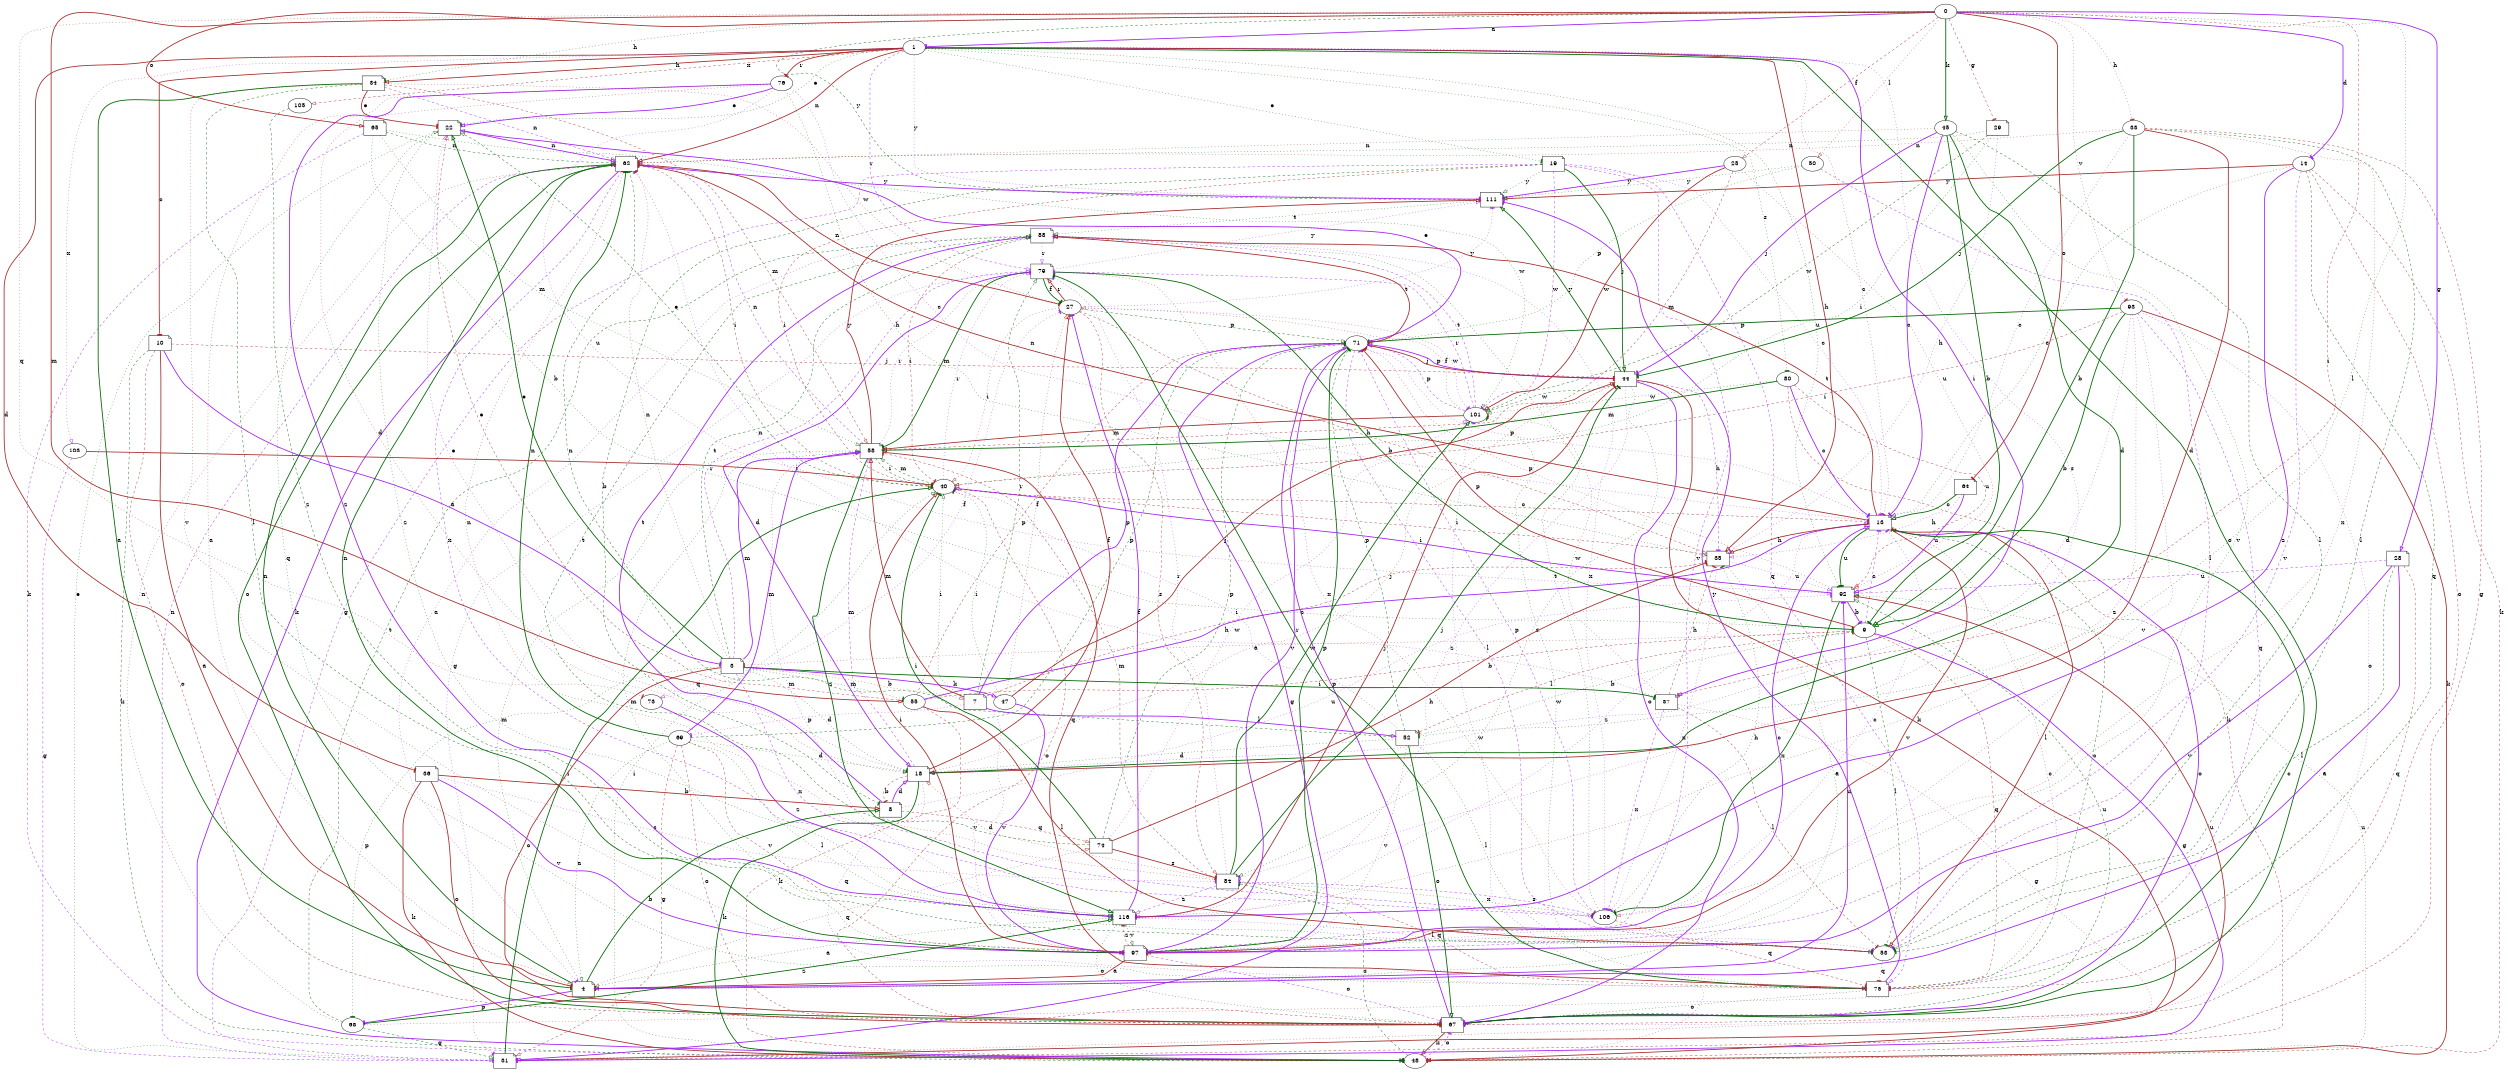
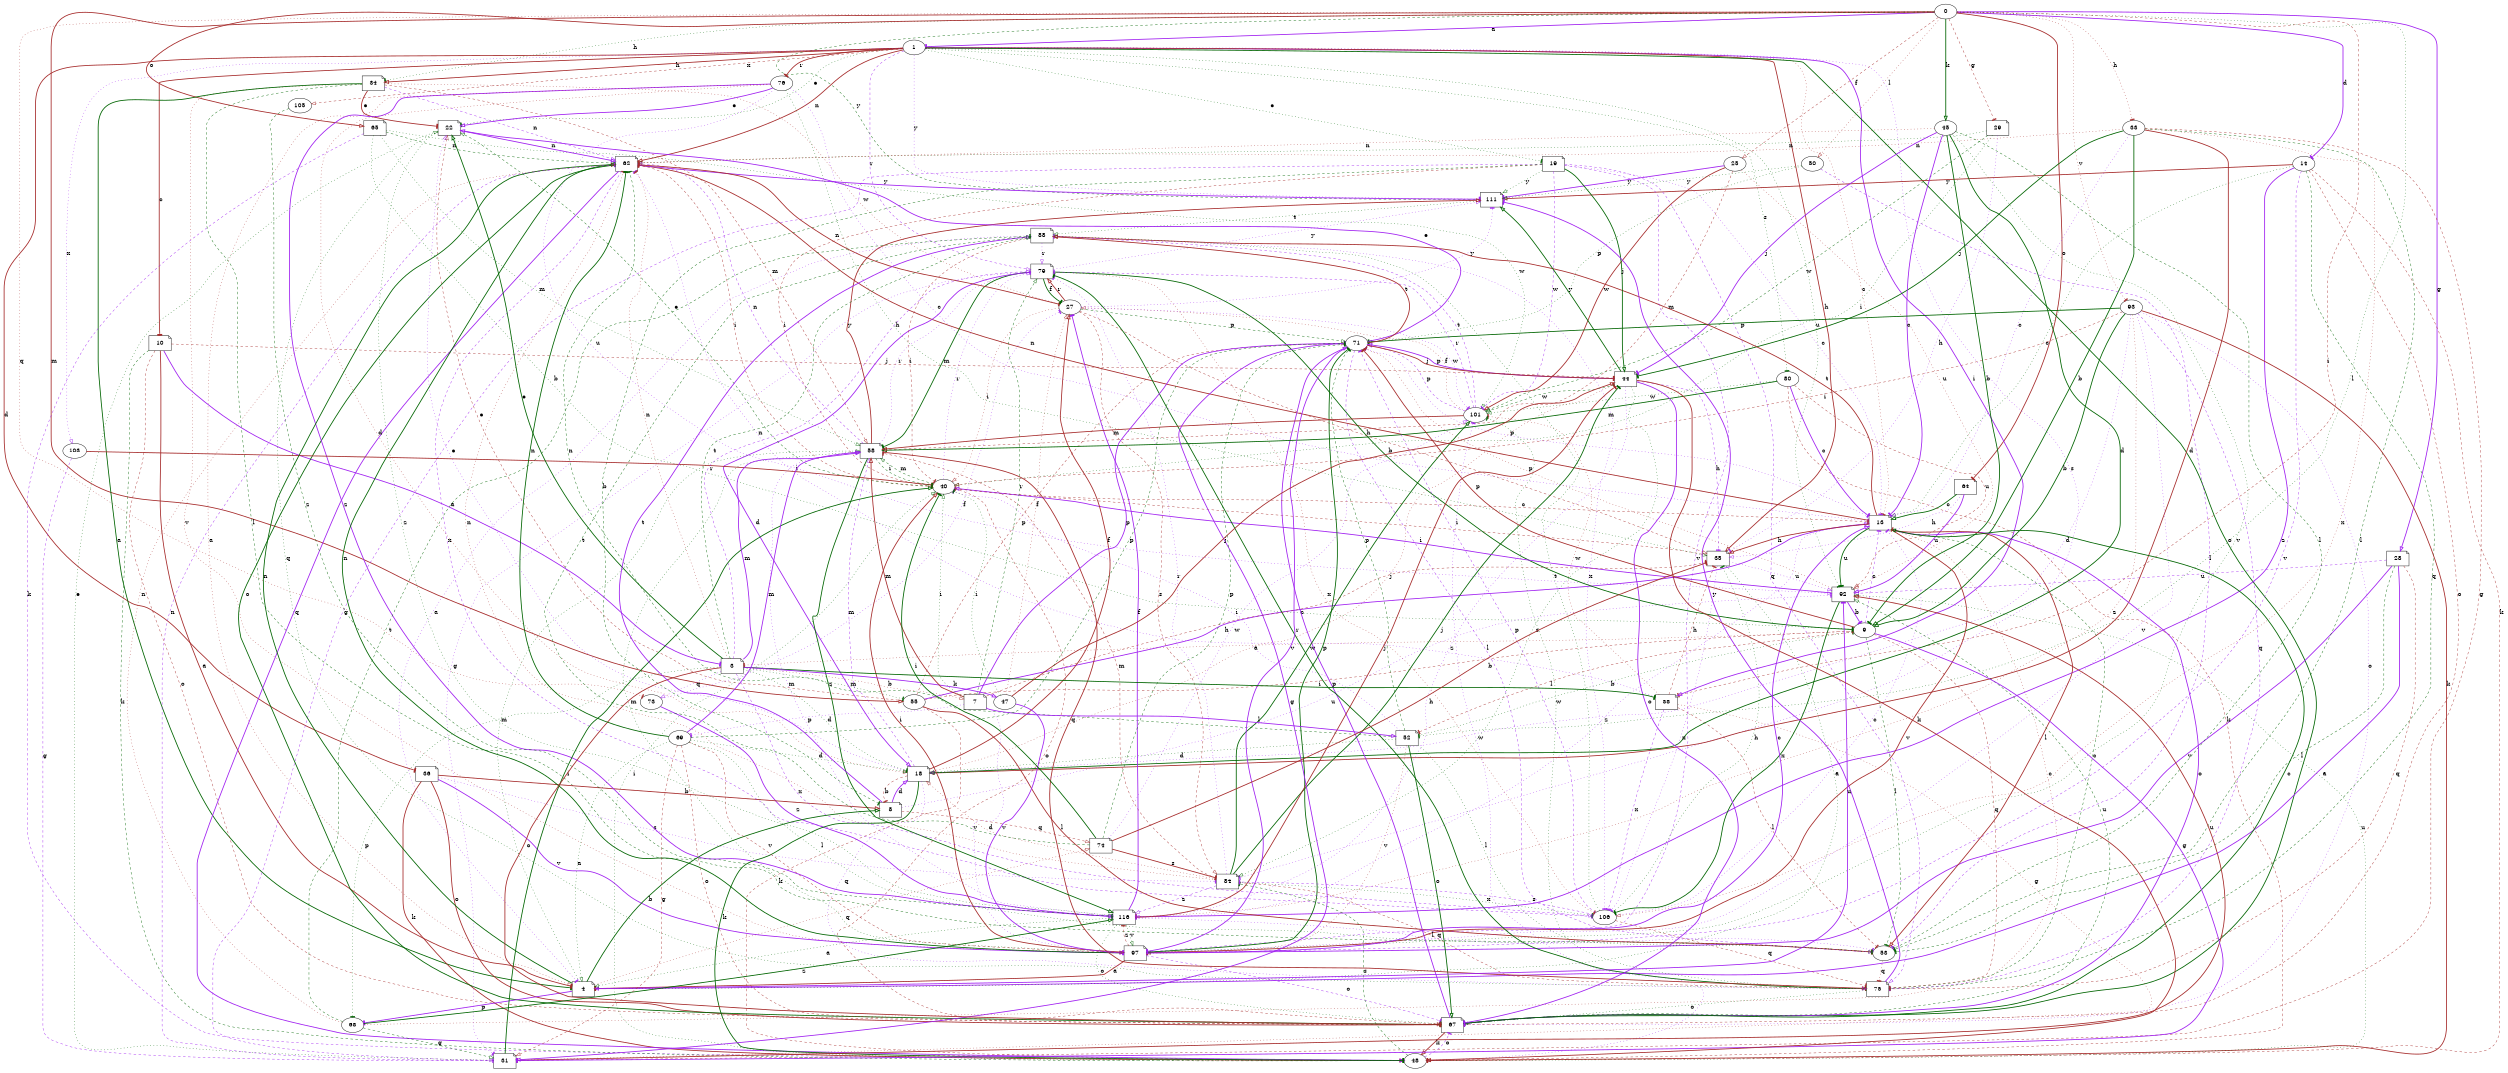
edge "62" -> "48": label "k" -> "q"
node "37": label "37" -> "38"
